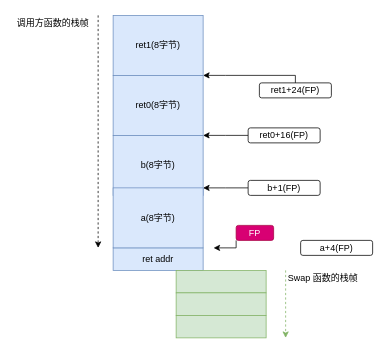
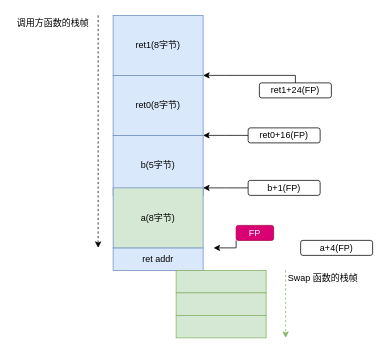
node "b(8字节)": label "b(8字节)" -> "b(5字节)"
node "a(8字节)": fillcolor #dae8fc -> #d5e8d4
